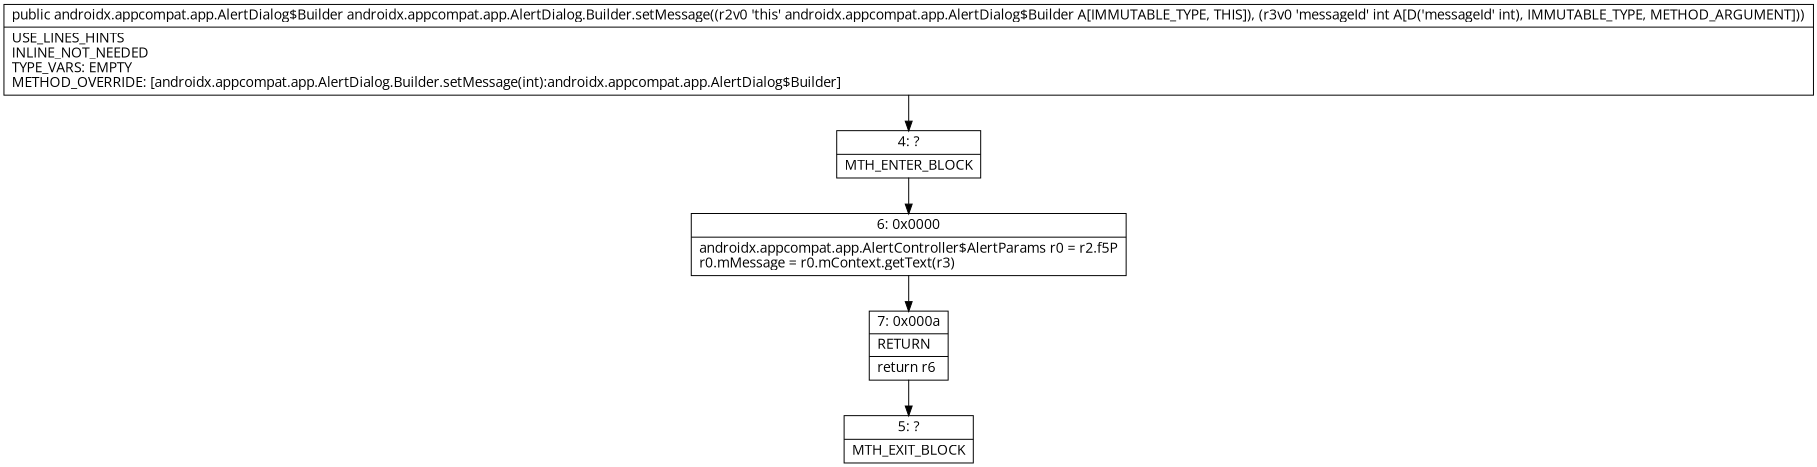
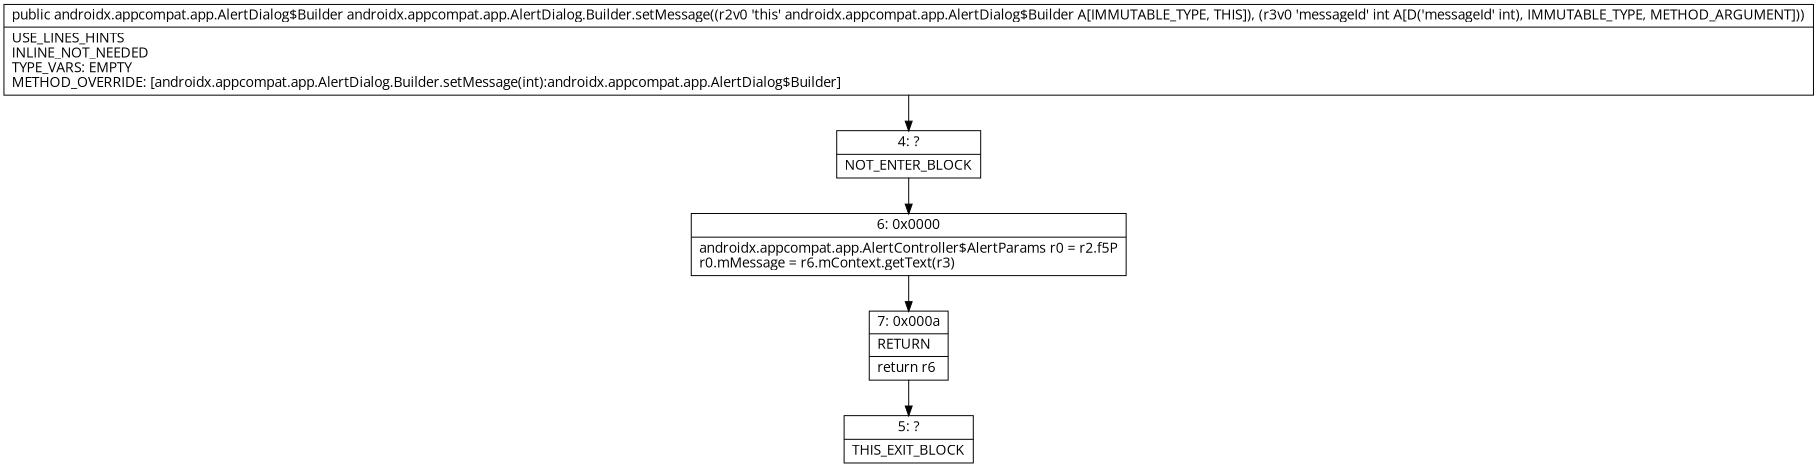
node "4: ?": text "MTH_ENTER_BLOCK" -> "NOT_ENTER_BLOCK"
node "6: 0x0000": text "r0.mMessage = r0.mContext.getText(r3)" -> "r0.mMessage = r6.mContext.getText(r3)"
node "5: ?": text "MTH_EXIT_BLOCK" -> "THIS_EXIT_BLOCK"
